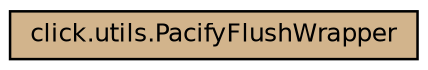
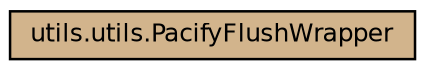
node "click.utils.PacifyFlushWrapper": label "click.utils.PacifyFlushWrapper" -> "utils.utils.PacifyFlushWrapper"
